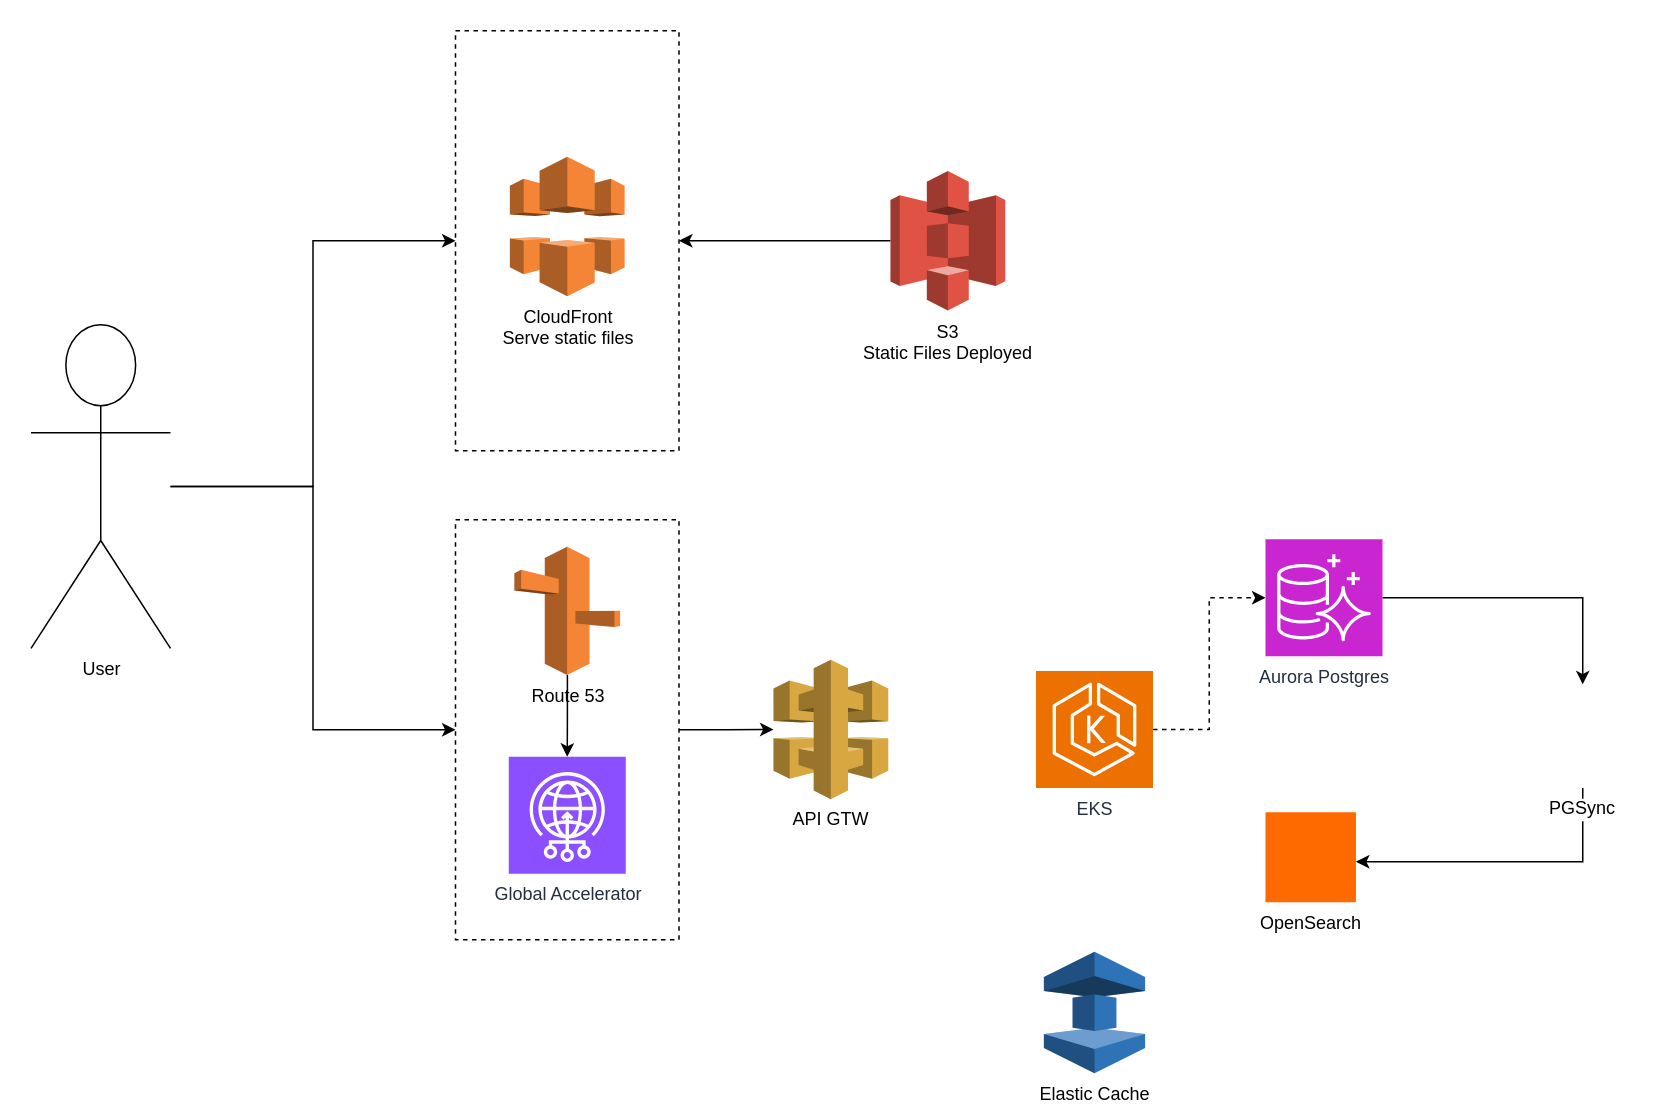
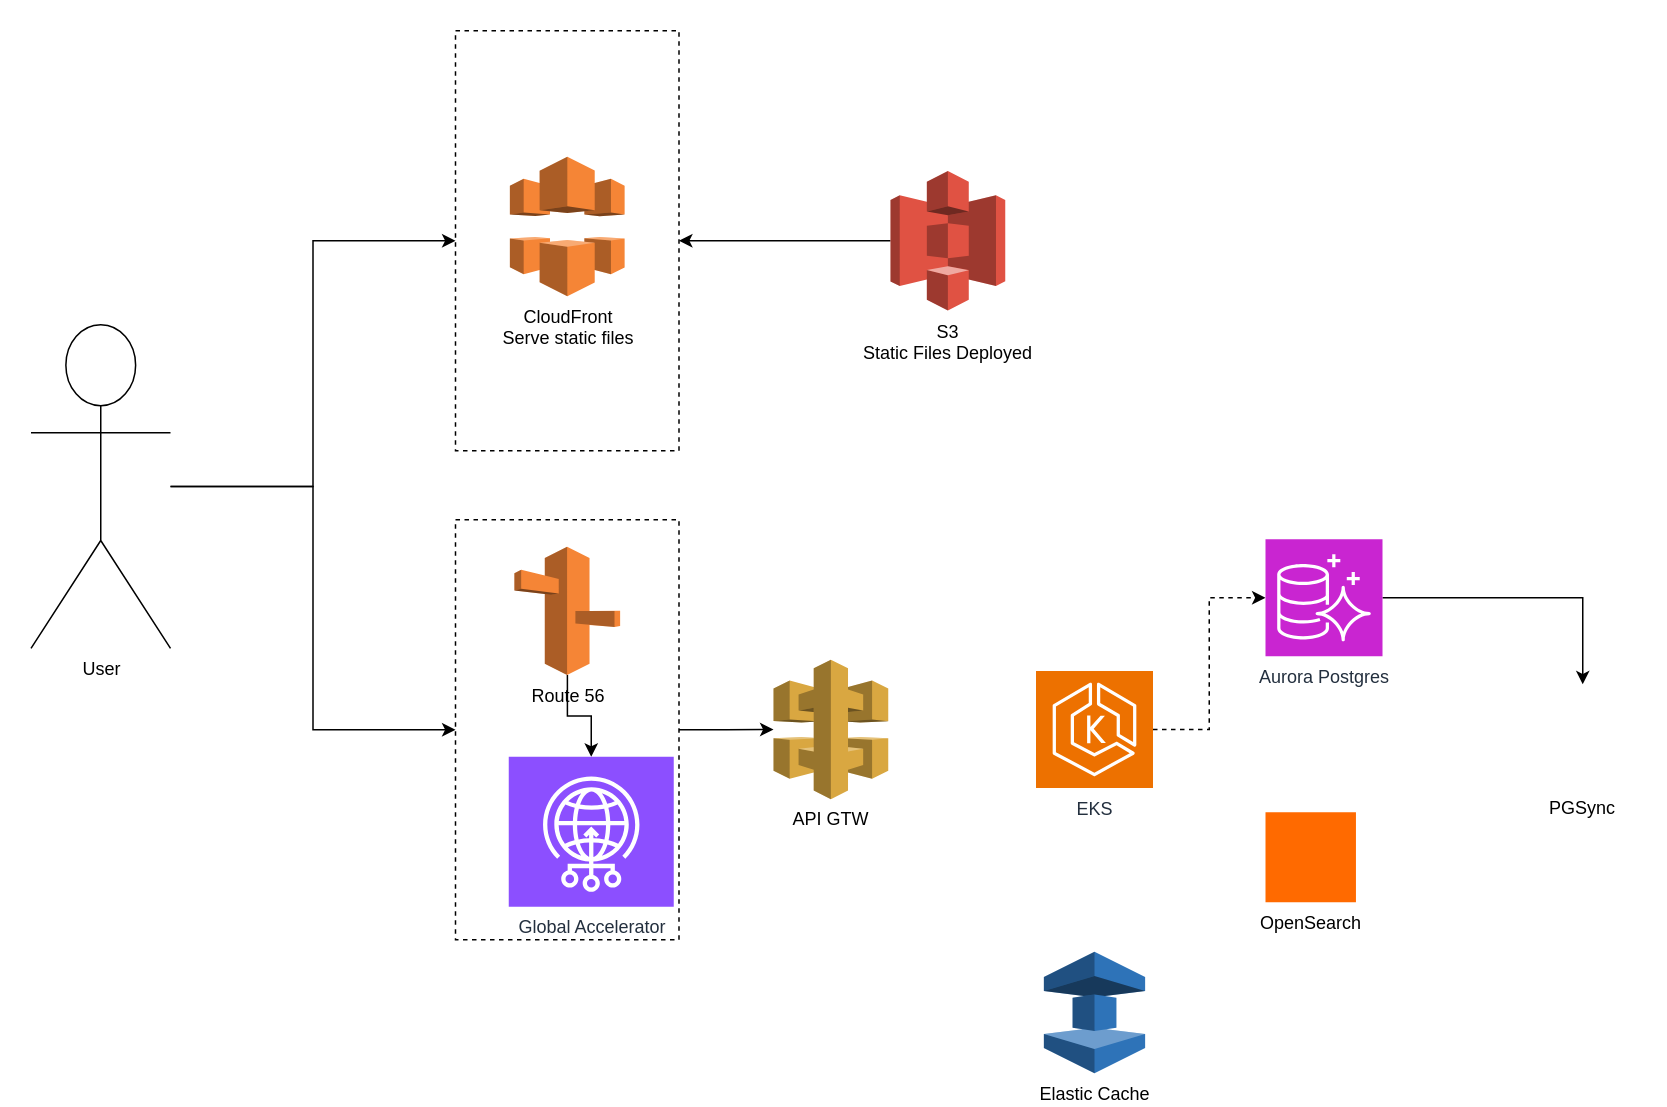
node "Route 53": label "Route 53" -> "Route 56"
node "Global Accelerator": size 117x117 -> 165x150
edge "PGSync" -> "OpenSearch": removed
